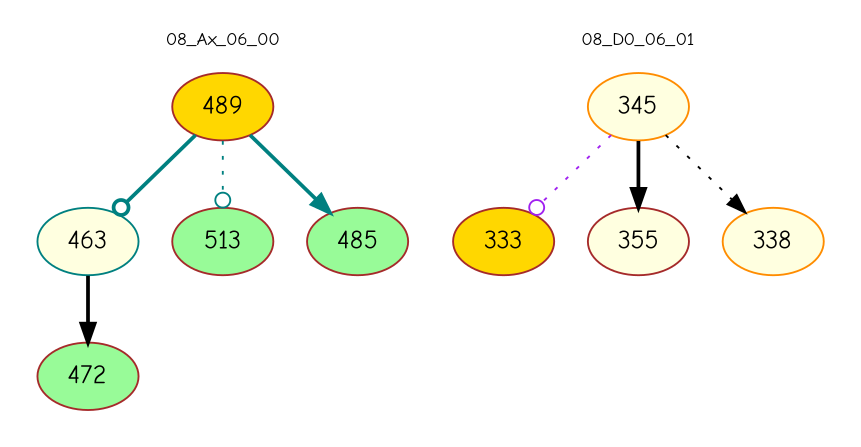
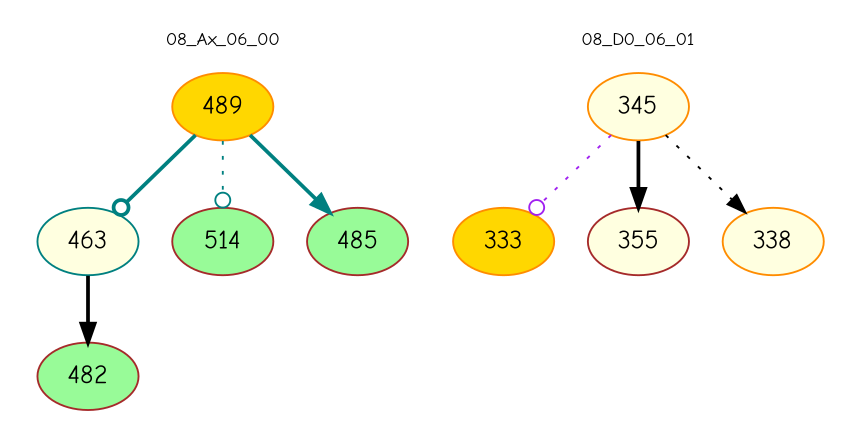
node "489": color brown -> darkorange
node "513": label "513" -> "514"
node "333": color brown -> darkorange
node "472": label "472" -> "482"
